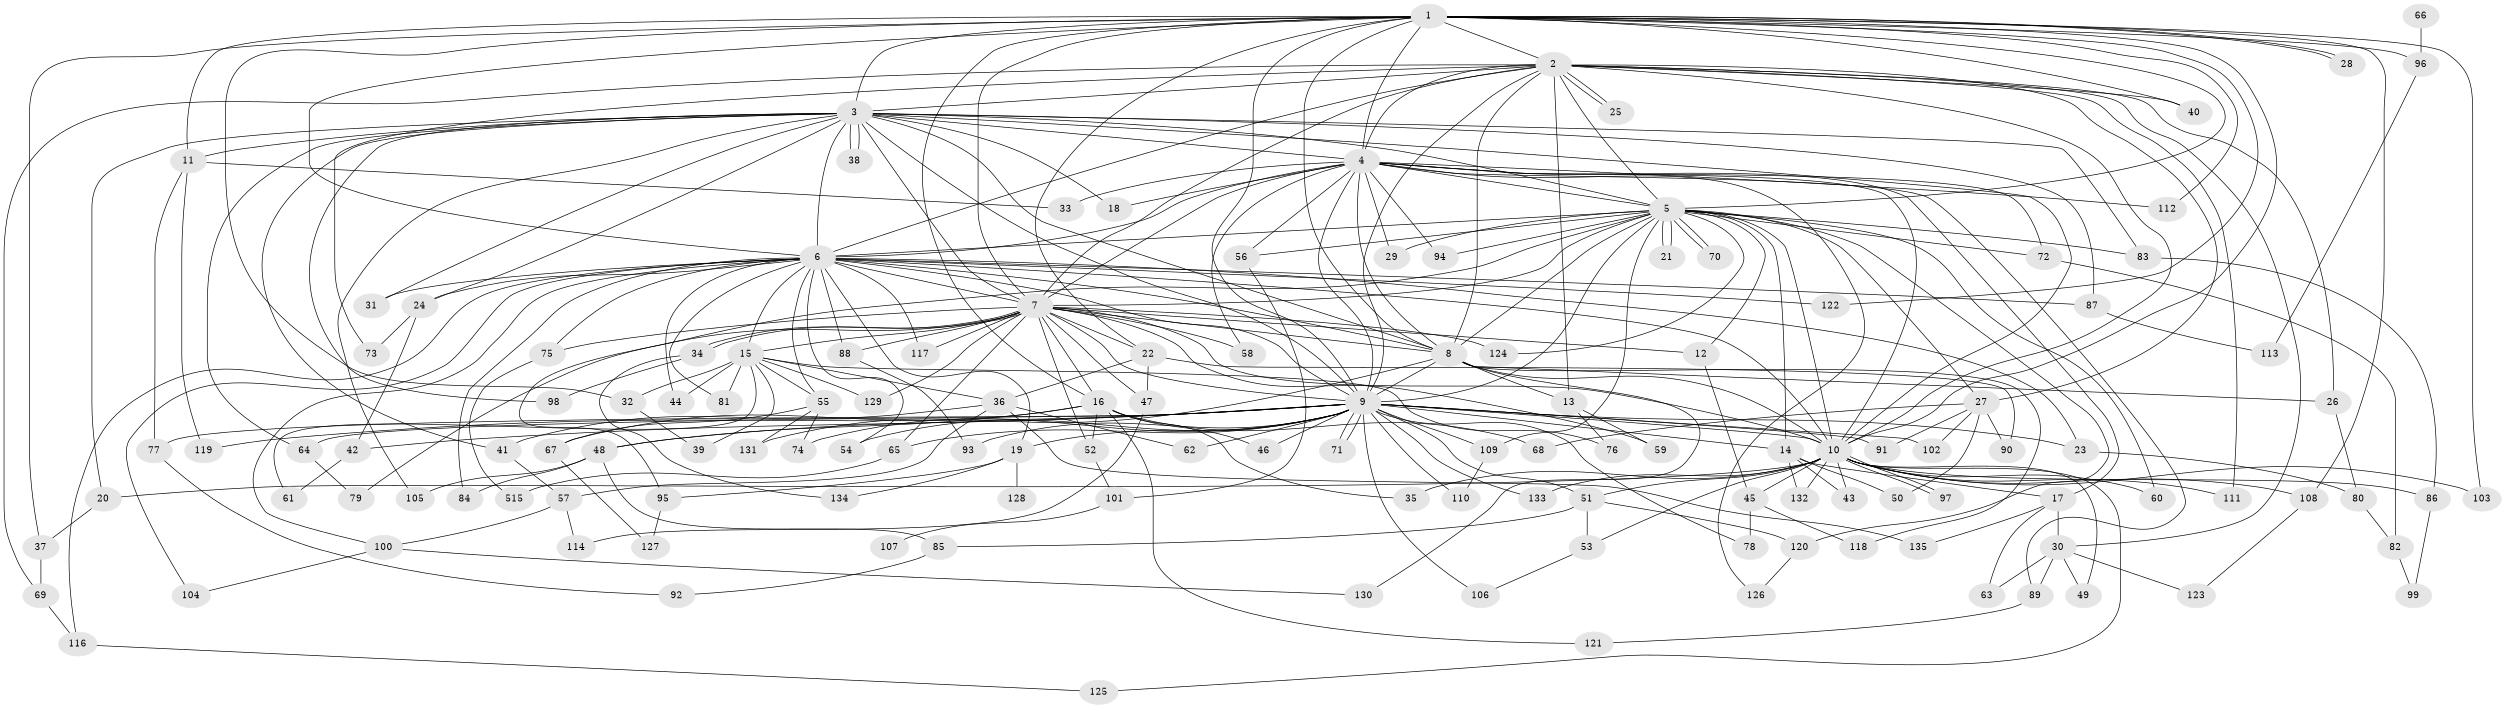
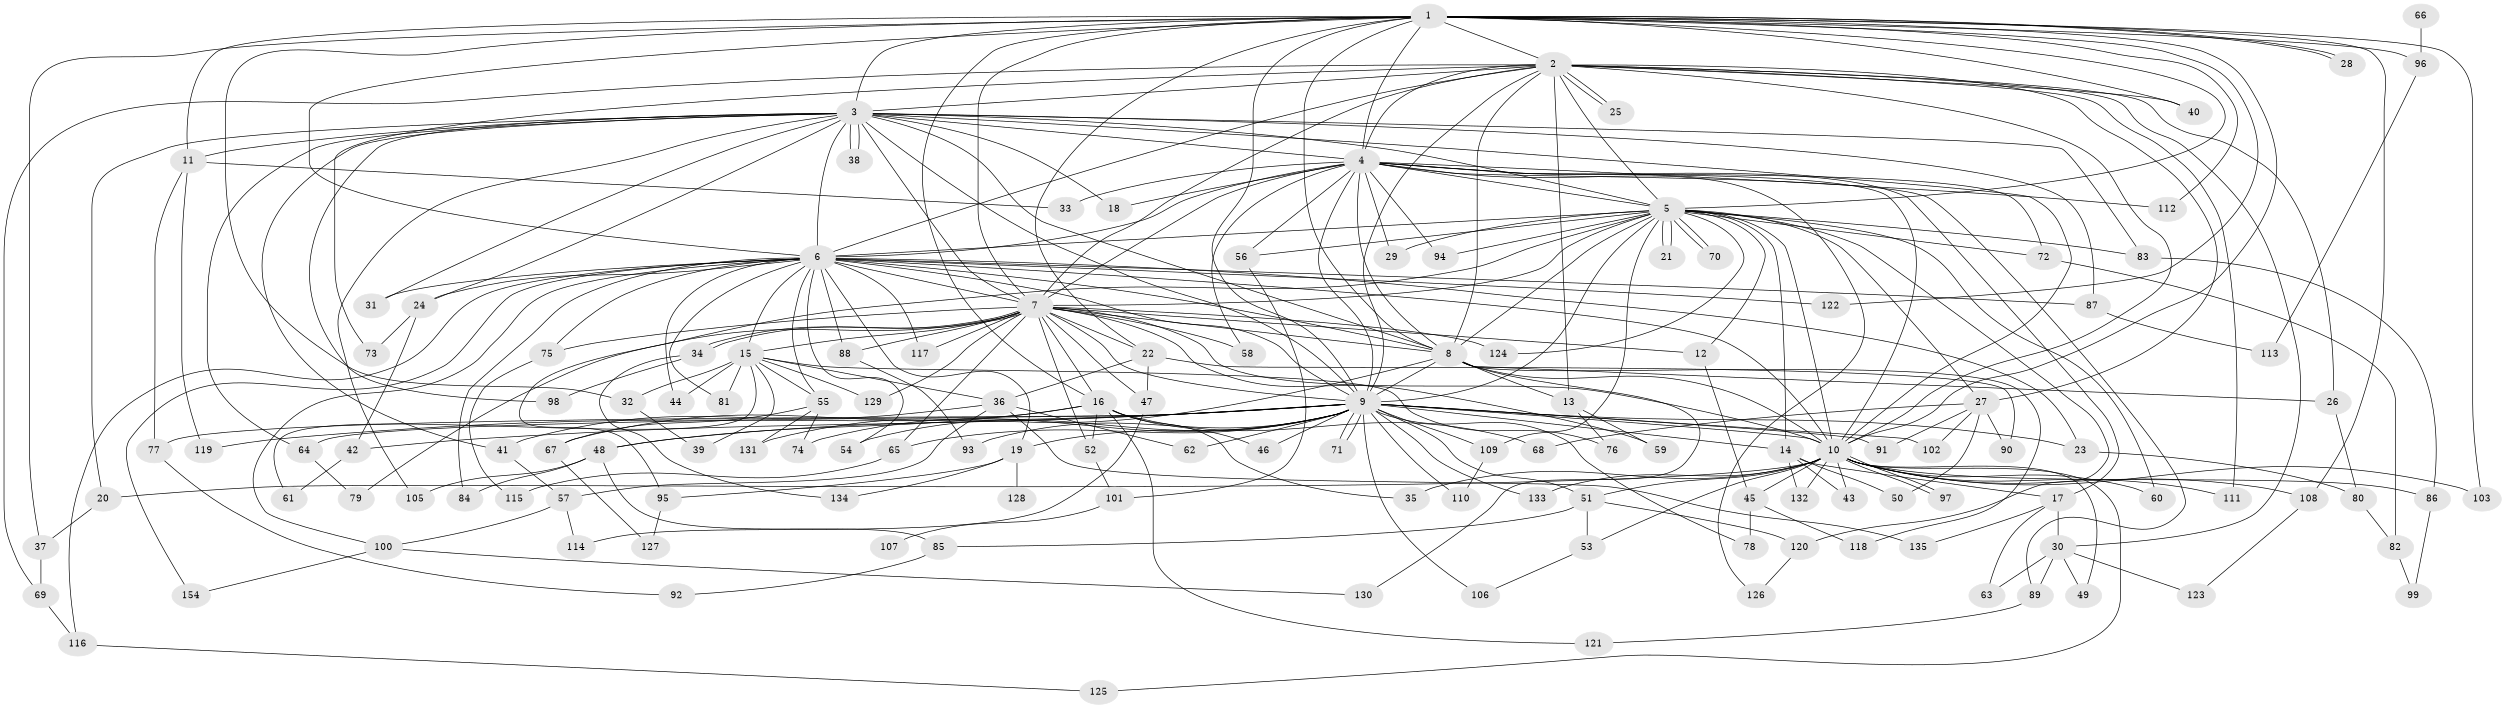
node "515": label "515" -> "115"
node "104": label "104" -> "154"
